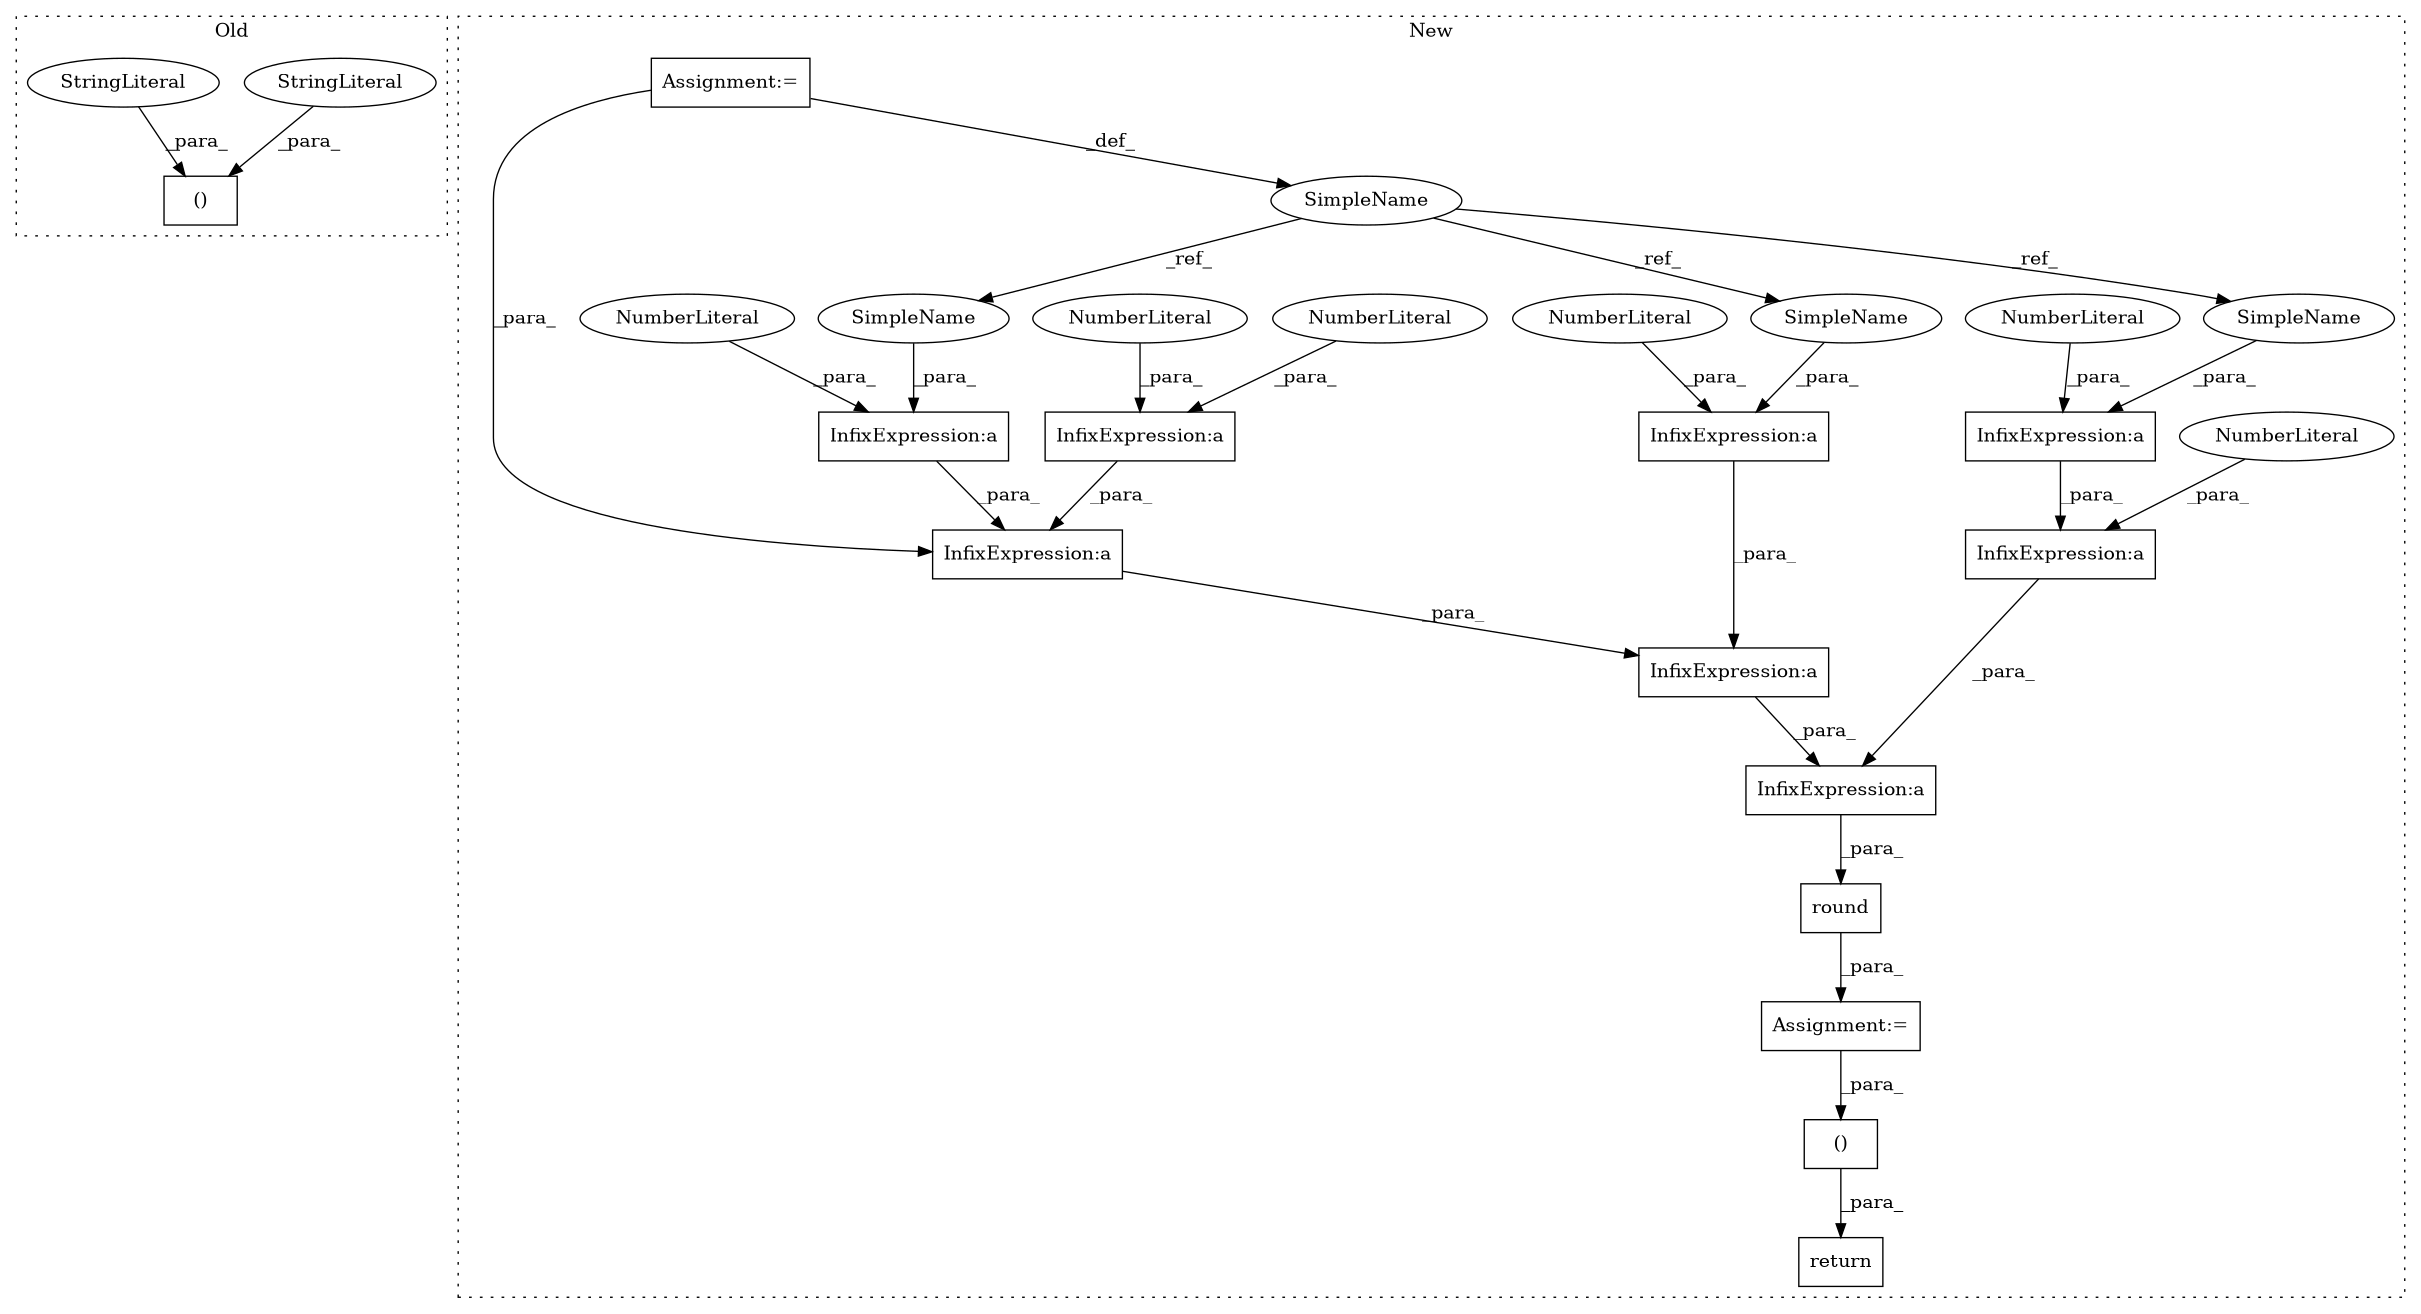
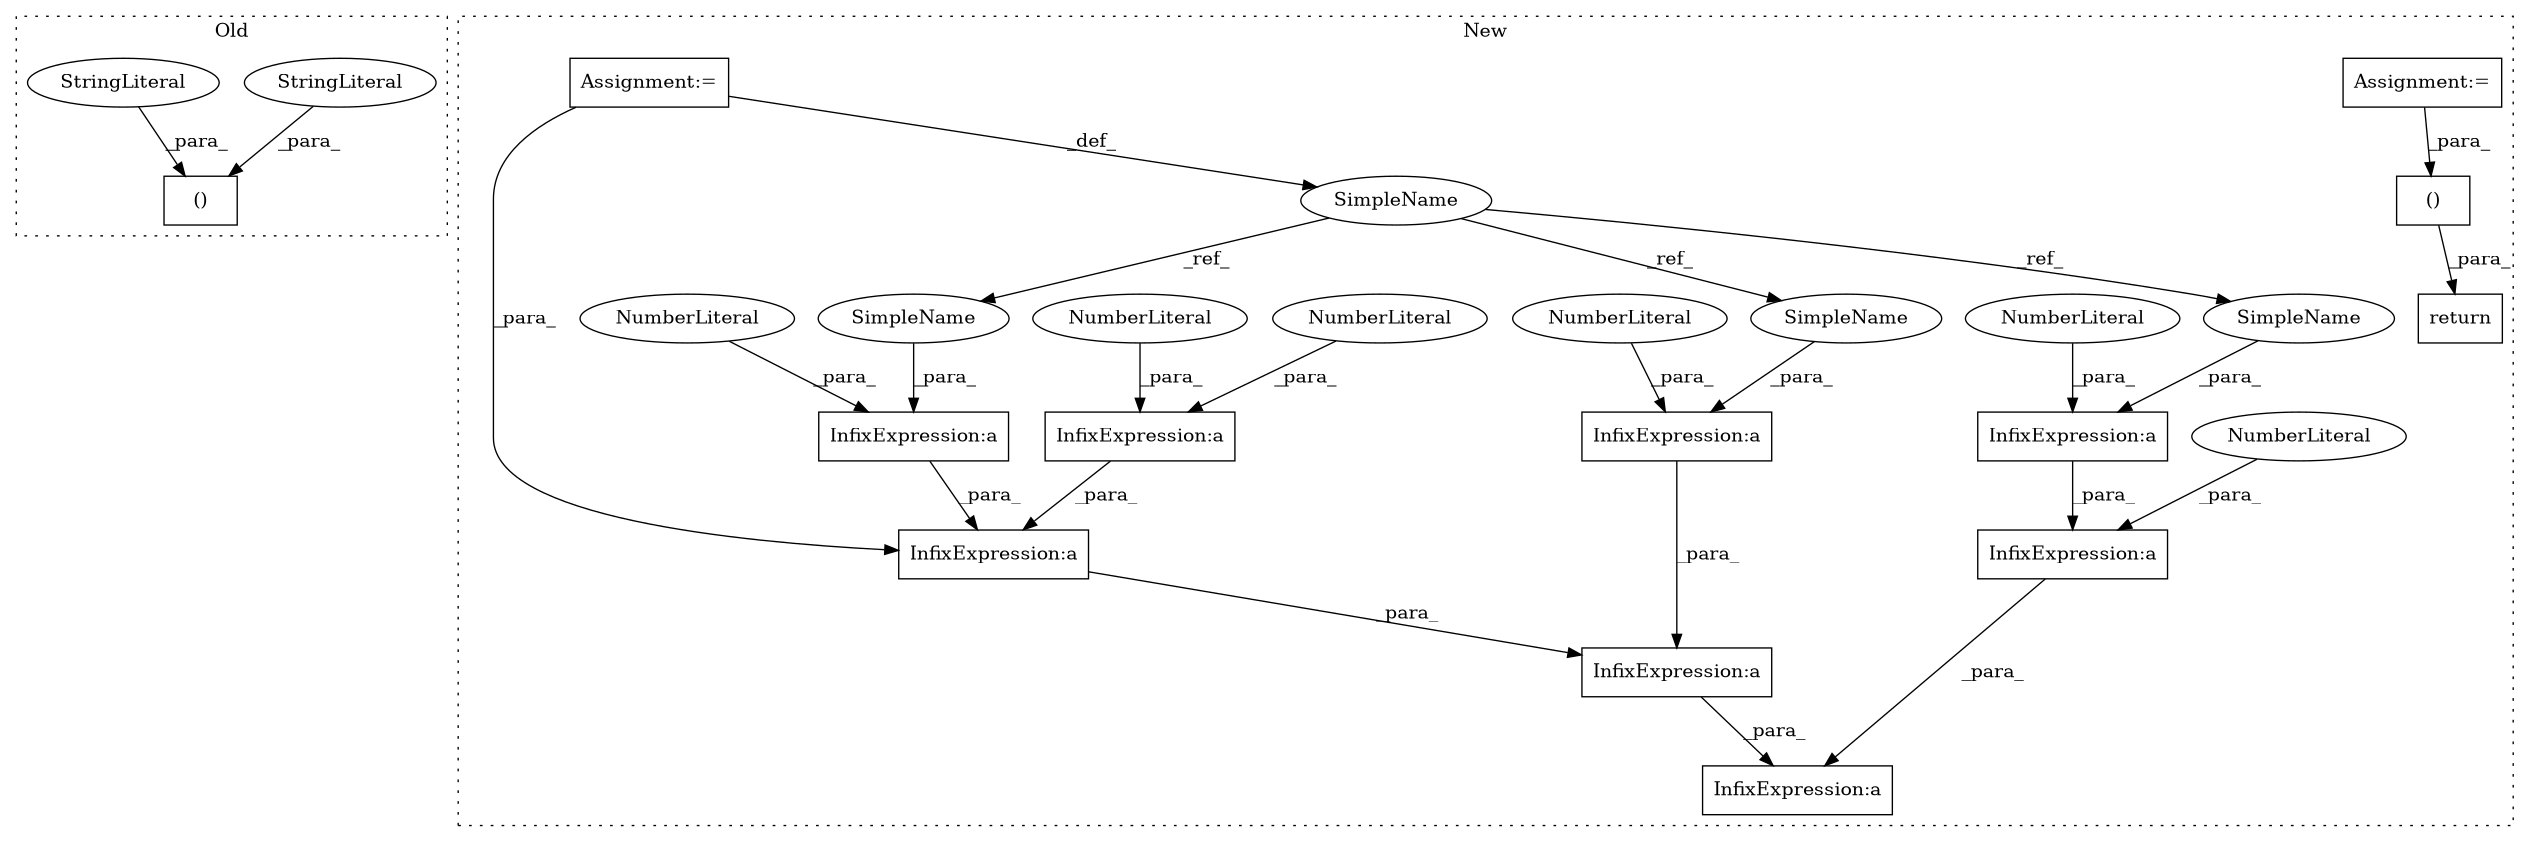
node "round": removed
